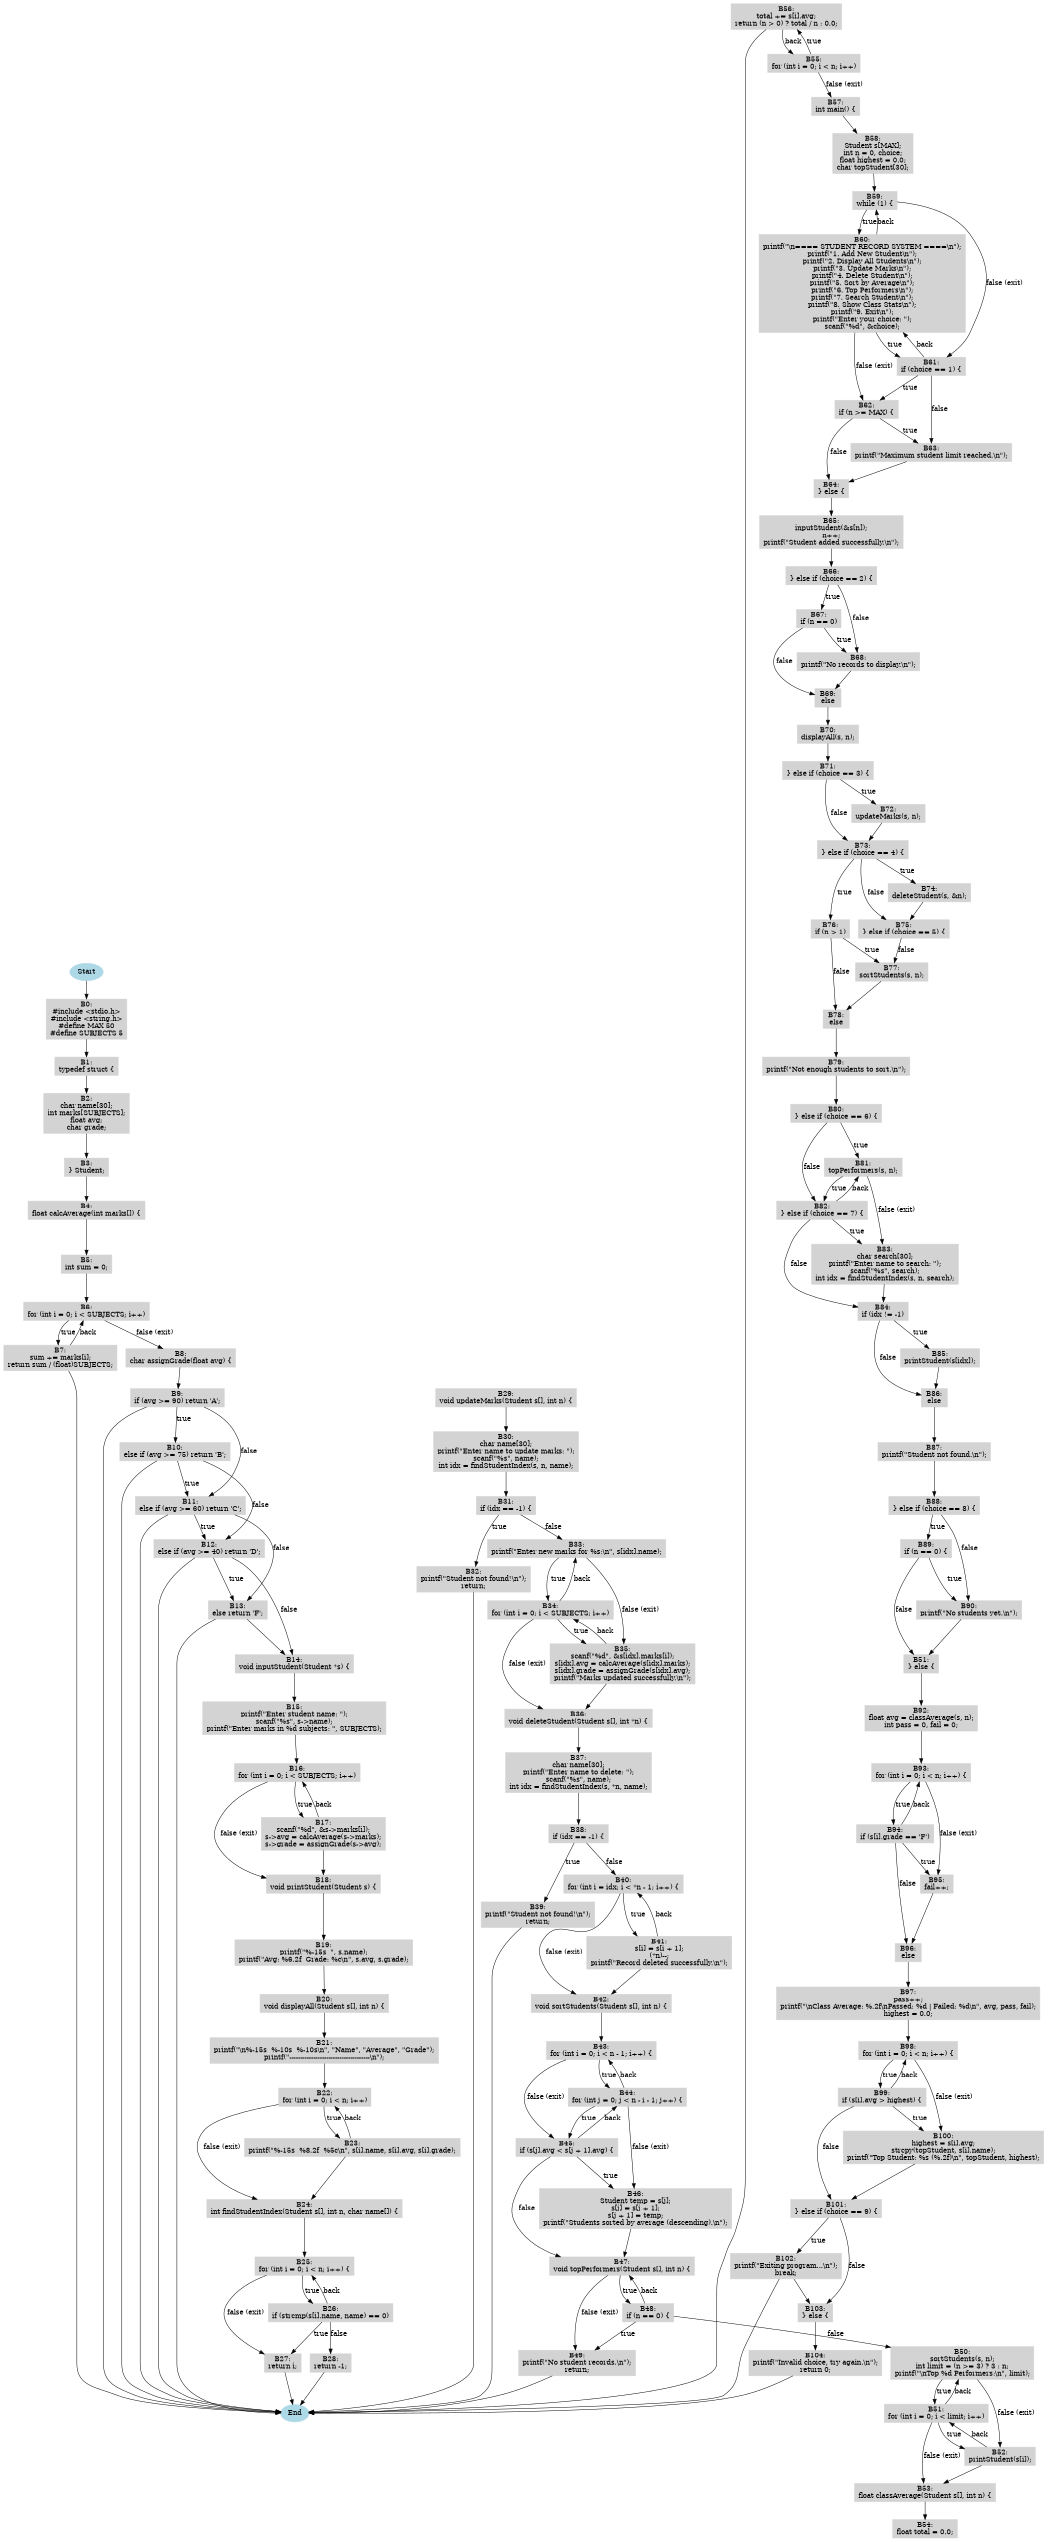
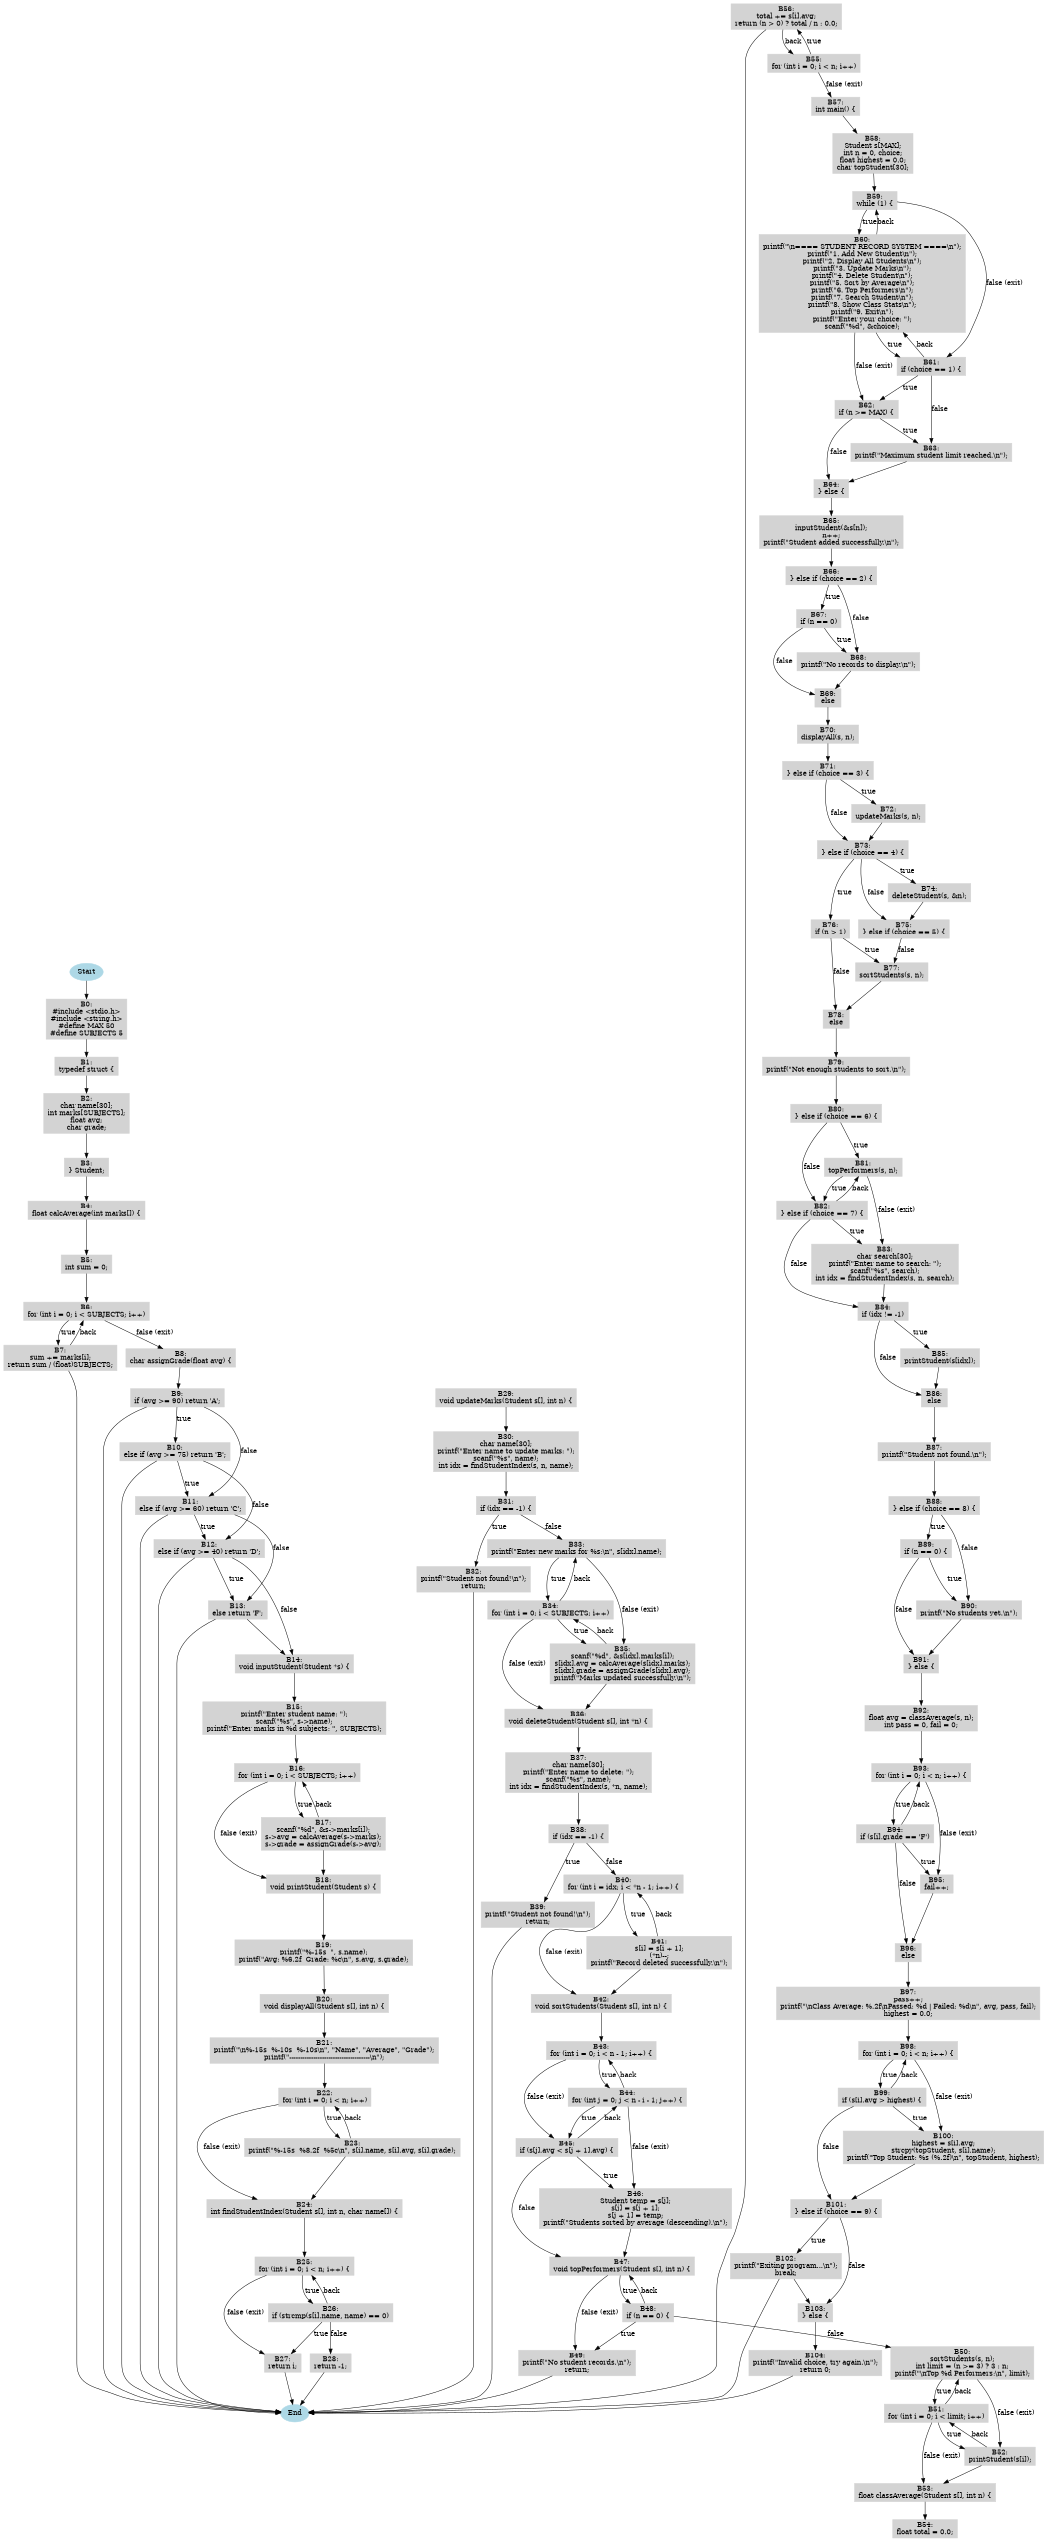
node "B51: } else {": label "B51: } else {" -> "B91: } else {"
